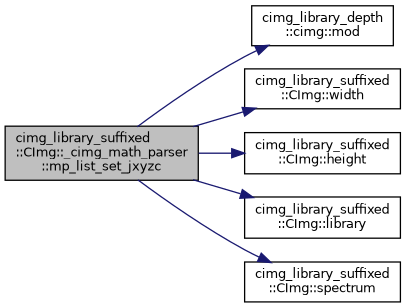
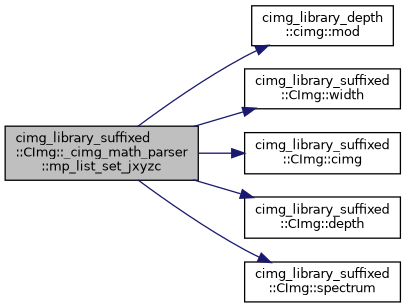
node "cimg_library_suffixed ::CImg::height": label "cimg_library_suffixed ::CImg::height" -> "cimg_library_suffixed ::CImg::cimg"
node "cimg_library_suffixed ::CImg::library": label "cimg_library_suffixed ::CImg::library" -> "cimg_library_suffixed ::CImg::depth"
